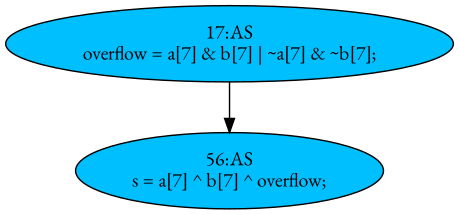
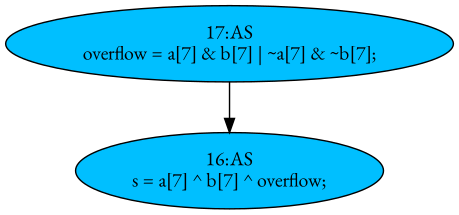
node "56:AS s = a[7] ^ b[7] ^ overflow;": label "56:AS s = a[7] ^ b[7] ^ overflow;" -> "16:AS s = a[7] ^ b[7] ^ overflow;"
